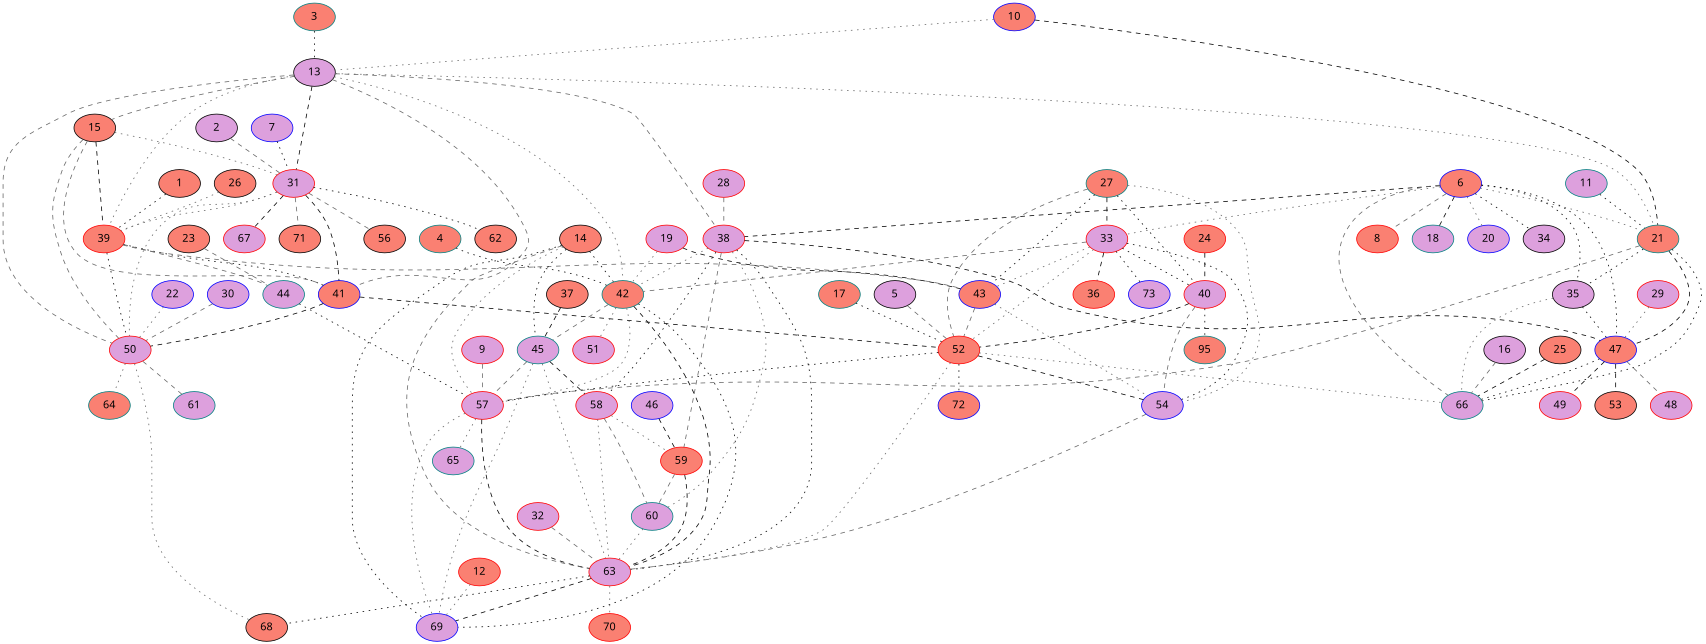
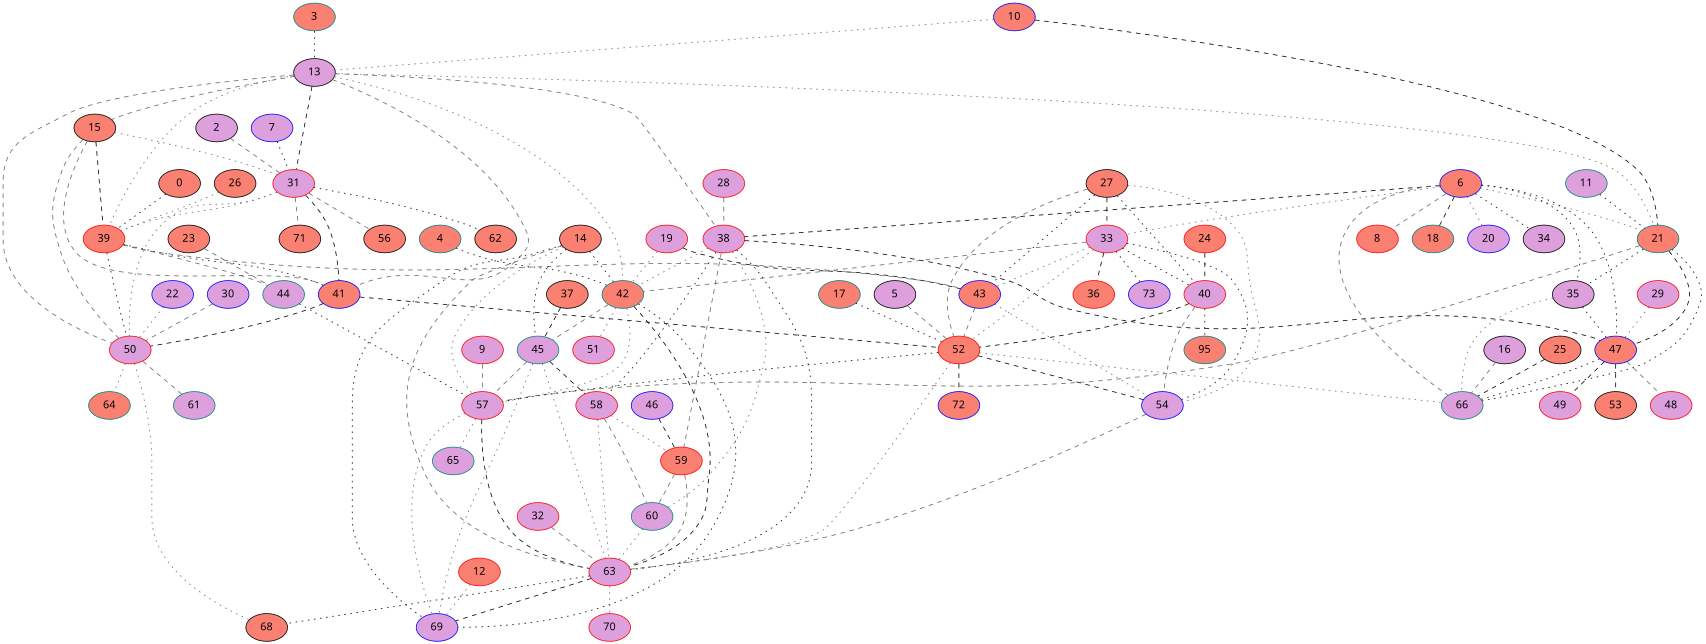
node "1": label "1" -> "0"
node "27": color teal -> black
node "67": removed
node "18": fillcolor plum -> salmon
edge "52" -- "72": style dotted -> dashed
edge "59" -- "63": color black -> gray40
node "70": fillcolor salmon -> plum
